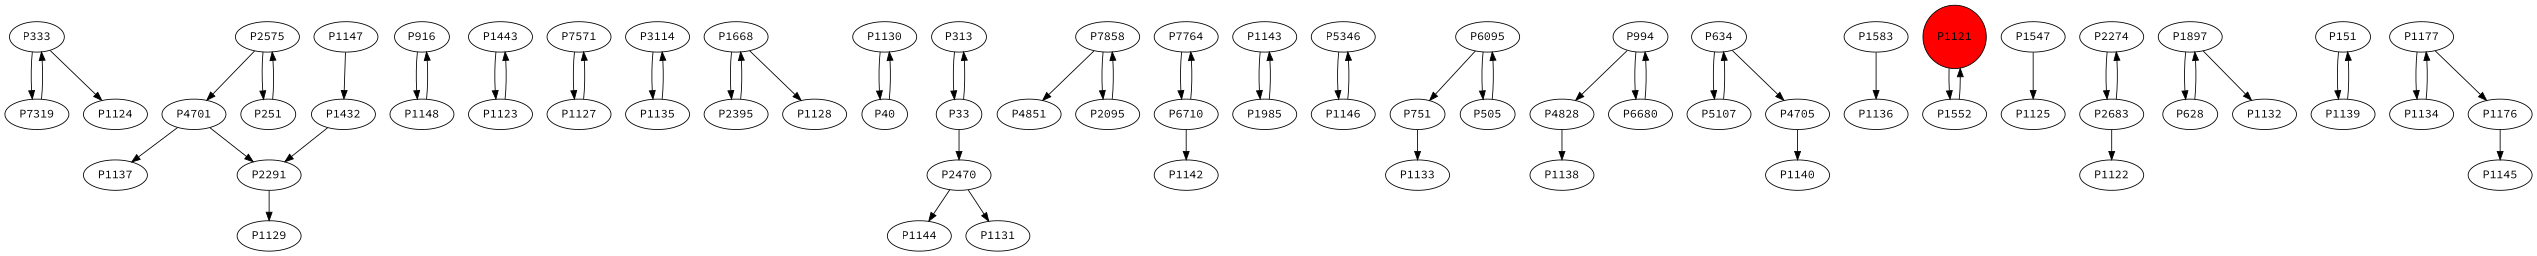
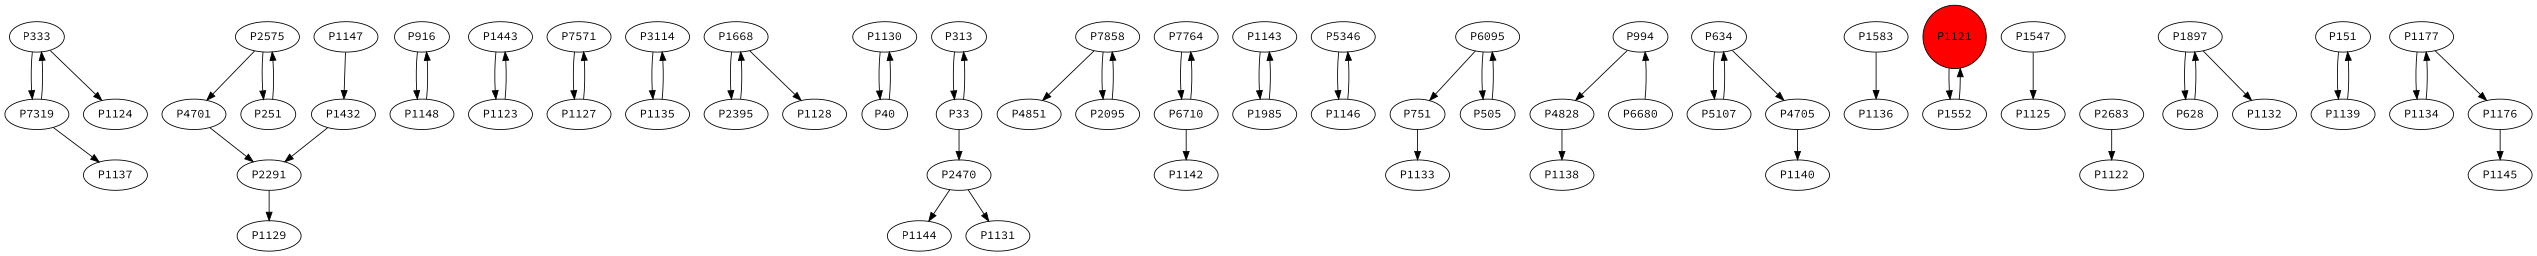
node "P2274": removed
edge "P994" -> "P6680": removed
edge "P4701" -> "P1137": now "P7319" -> "P1137"
